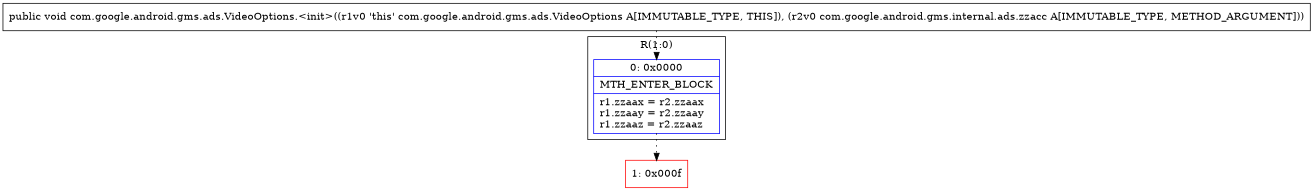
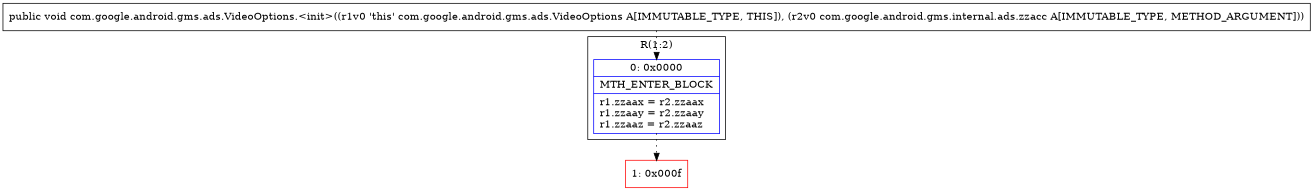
cluster "R(1:0)": label "R(1:0)" -> "R(1:2)"
